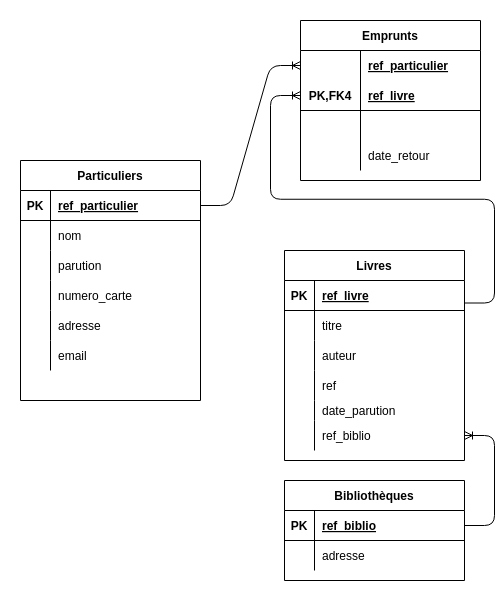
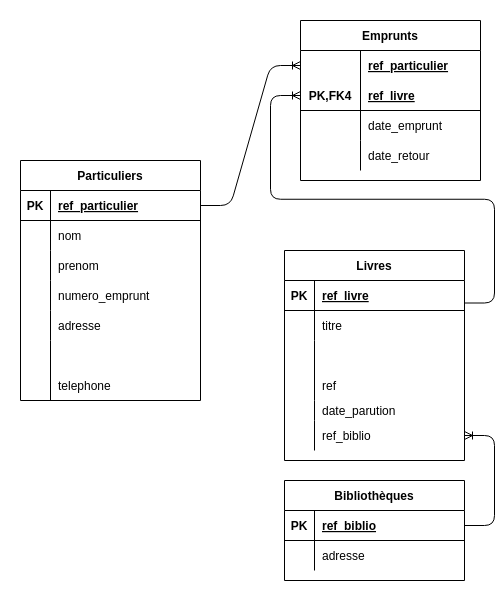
node "date_emprunt": added
node "parution": label "parution" -> "prenom"
node "numero_carte": label "numero_carte" -> "numero_emprunt"
node "email": removed
node "auteur": removed
node "telephone": added
